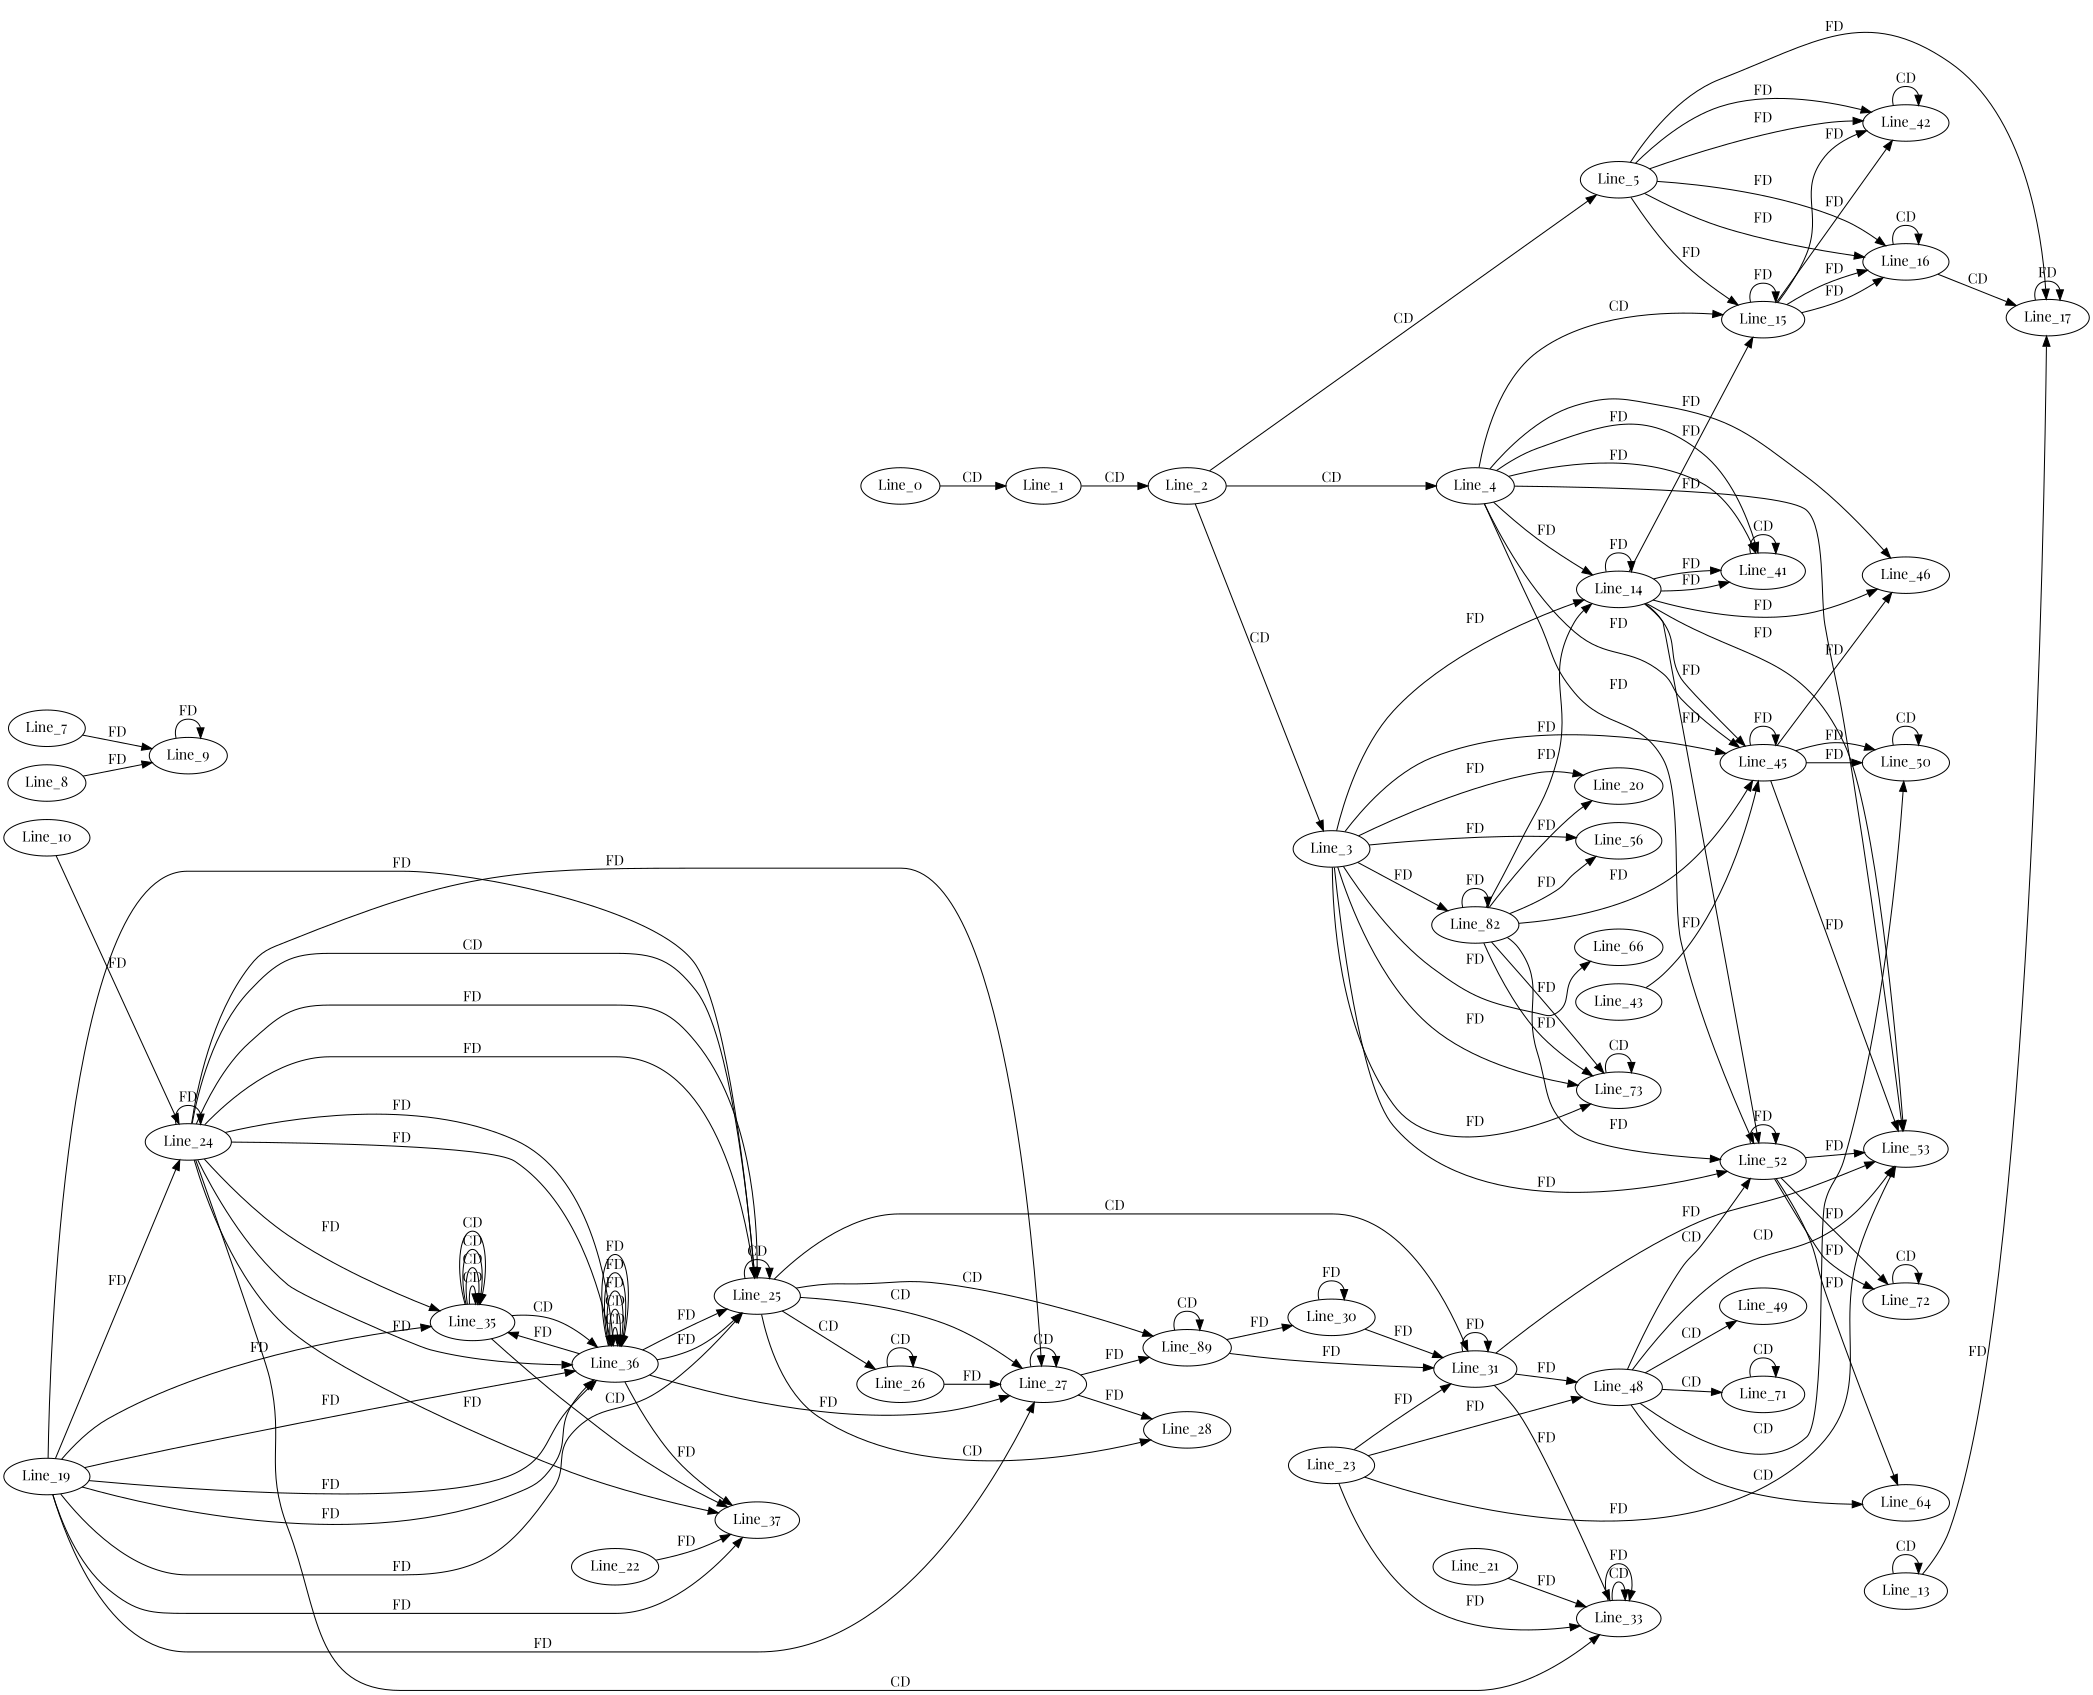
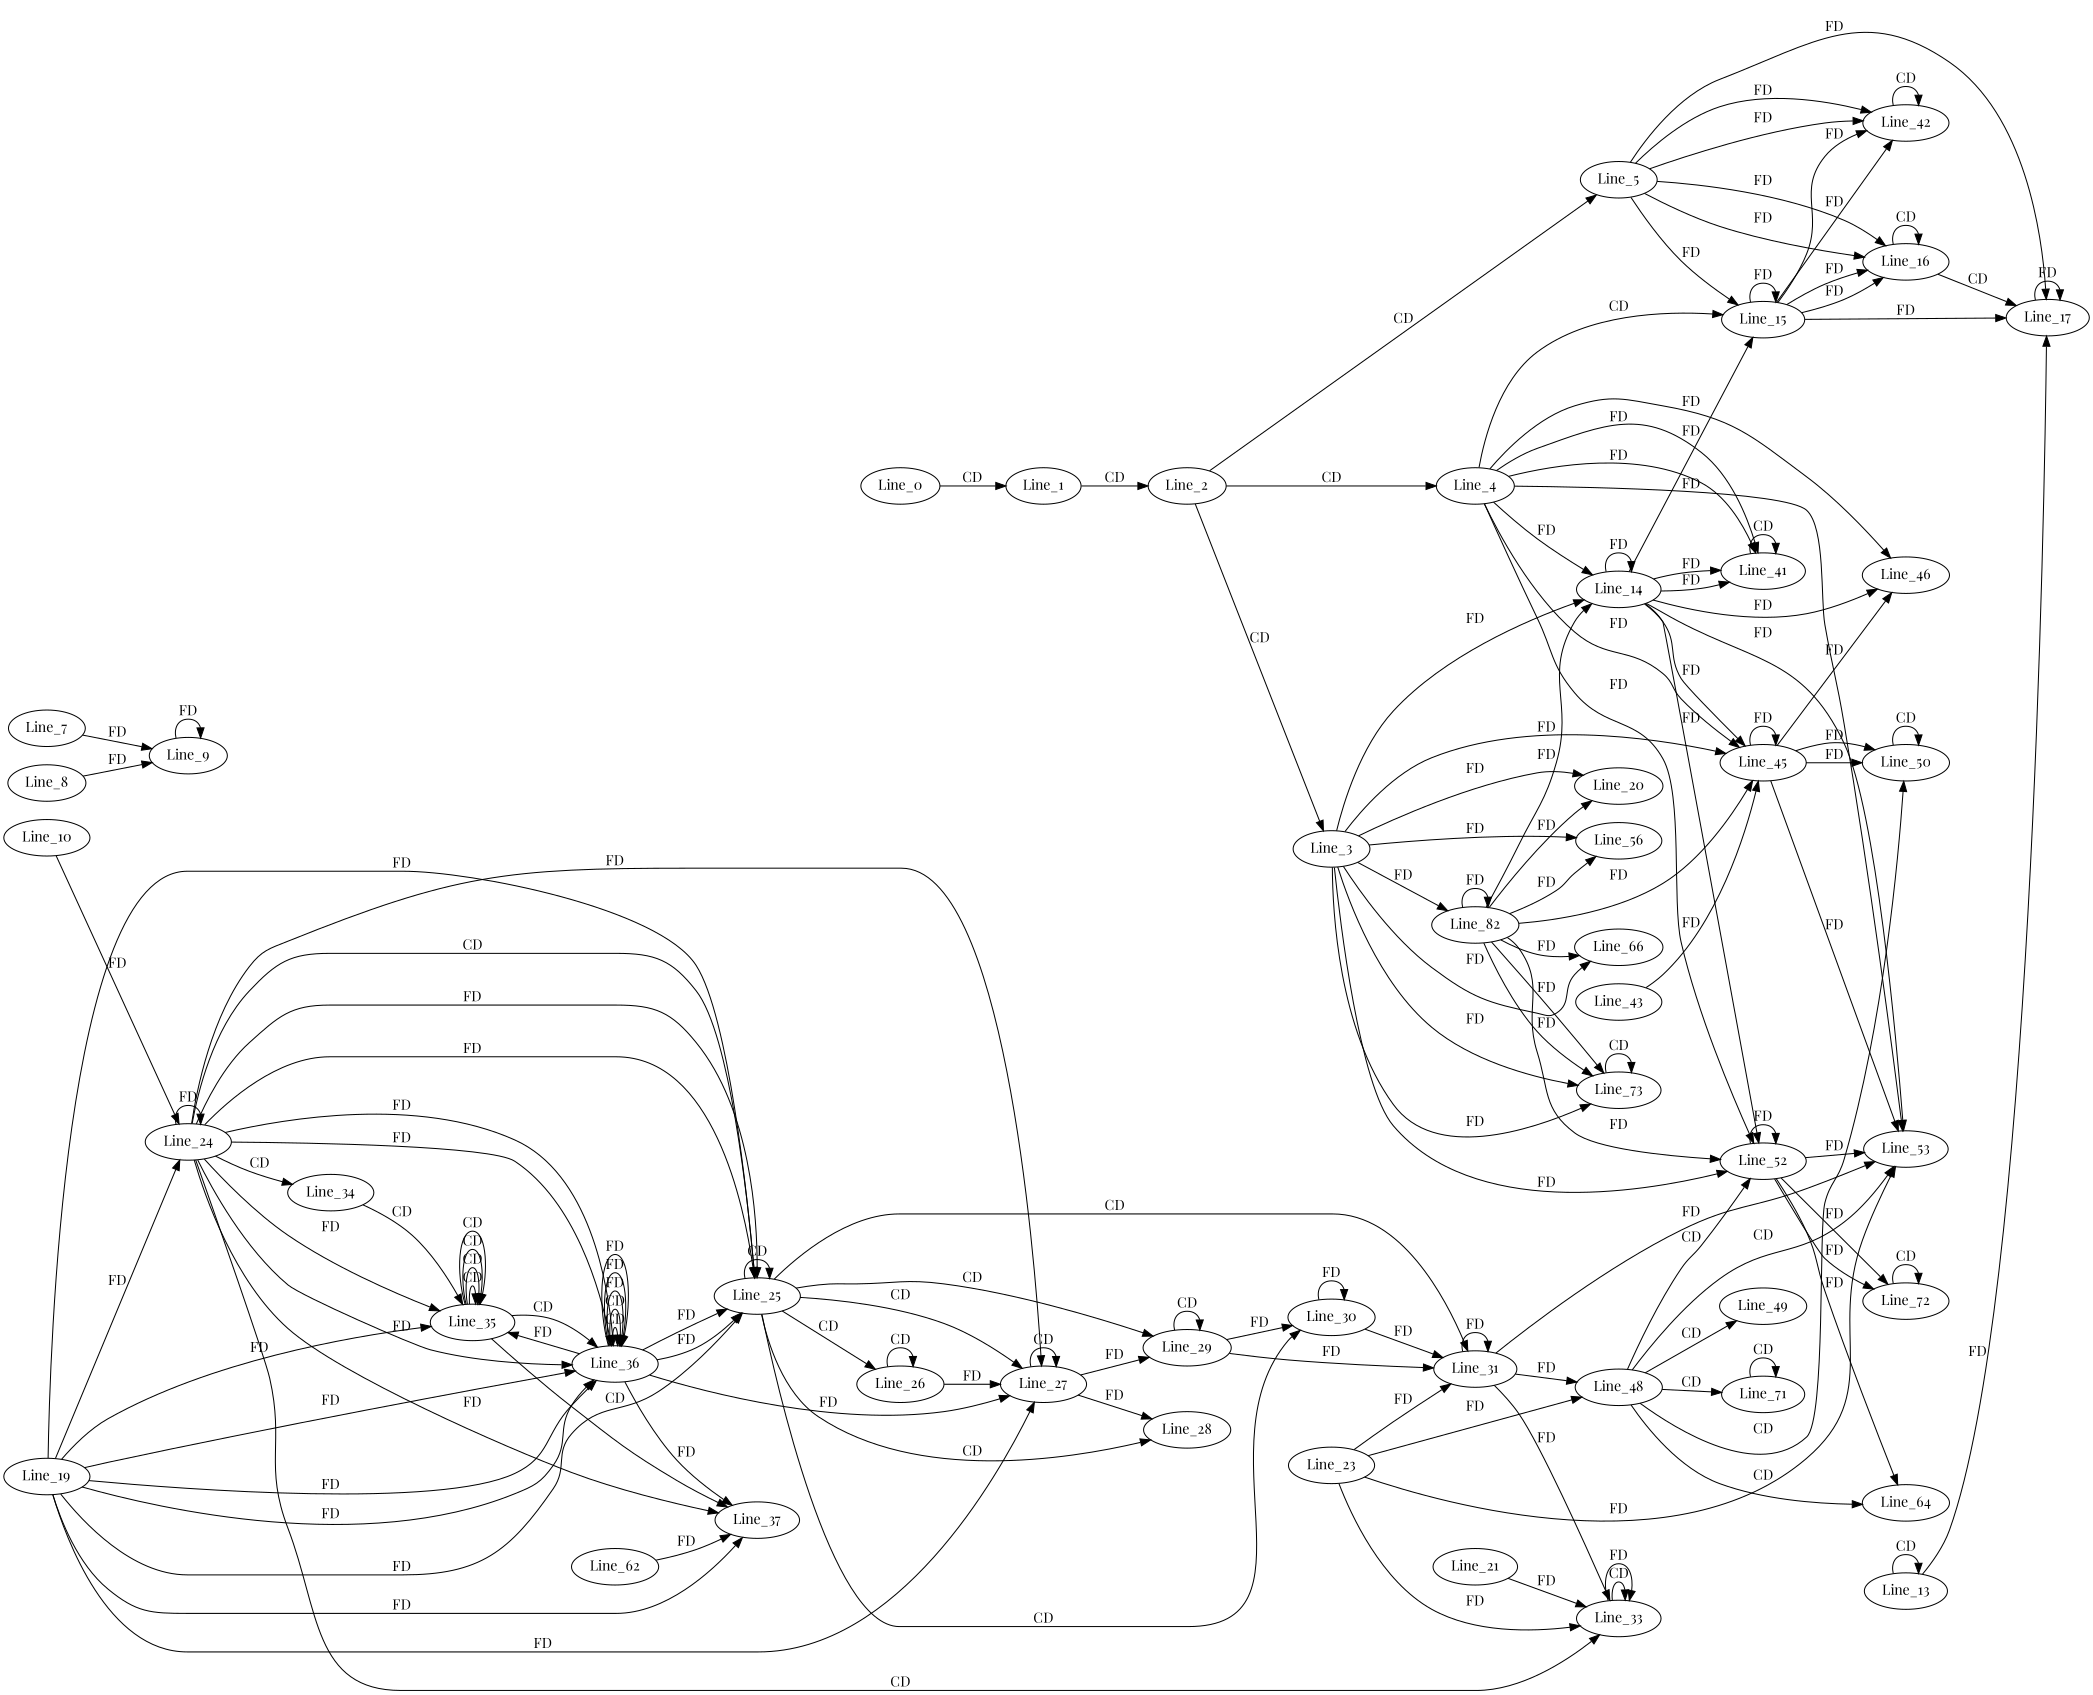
edge "Line_15" -> "Line_17": added, label "FD"
edge "Line_82" -> "Line_66": added, label "FD"
node "Line_34": added
node "Line_89": label "Line_89" -> "Line_29"
node "Line_22": label "Line_22" -> "Line_62"
edge "Line_25" -> "Line_30": added, label "CD"
